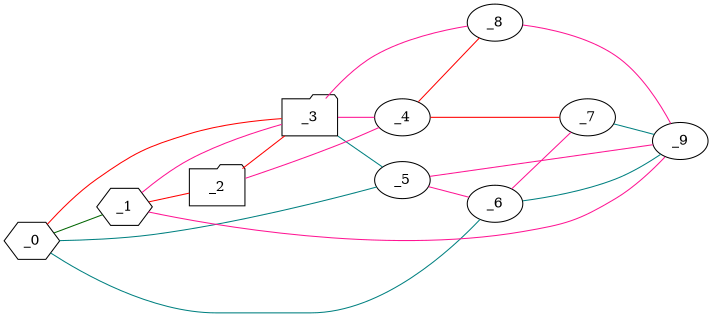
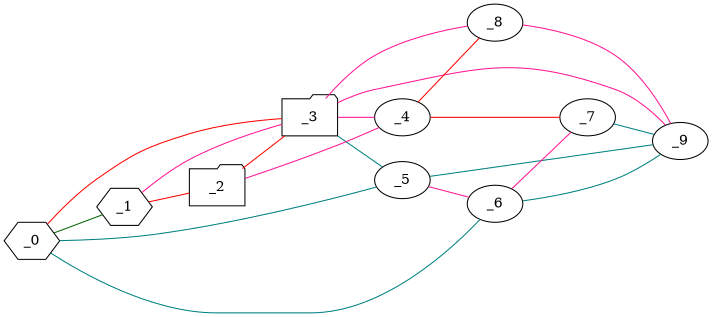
edge "_9" -- "_5": color deeppink -> teal
edge "_9" -- "_1": now "_9" -- "_3"
